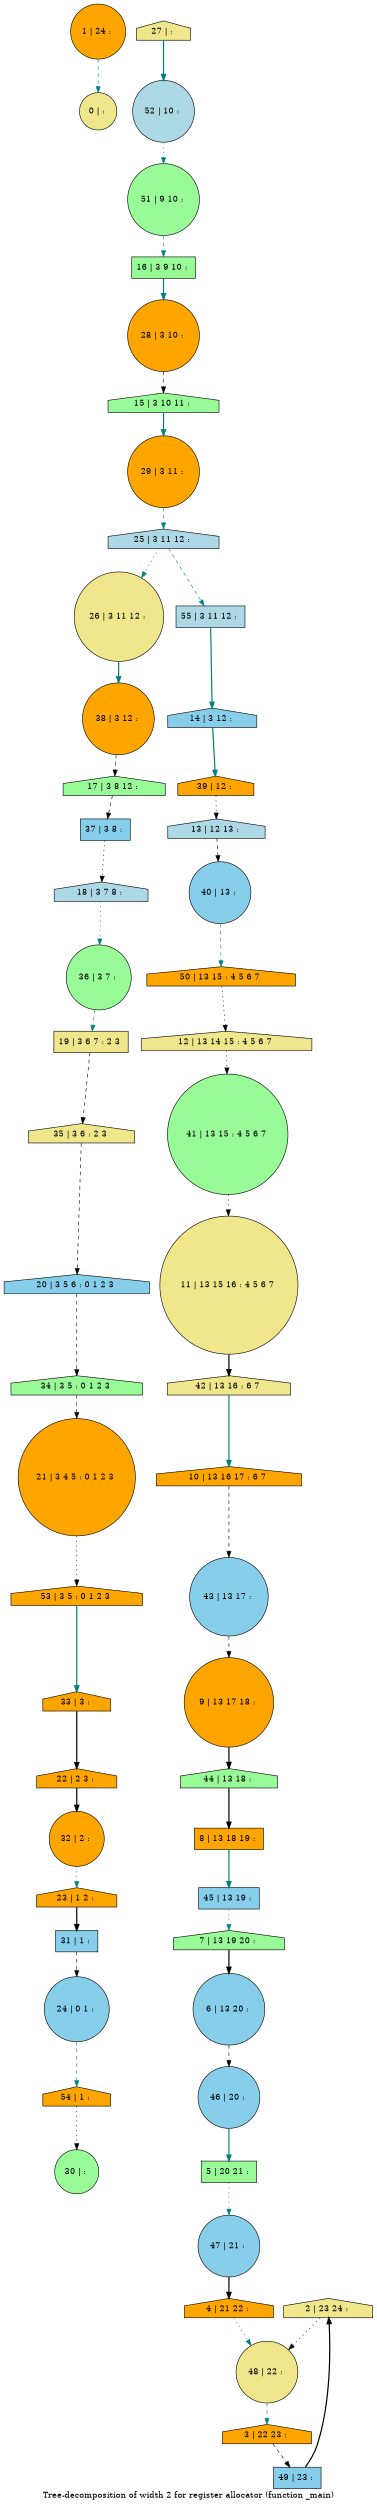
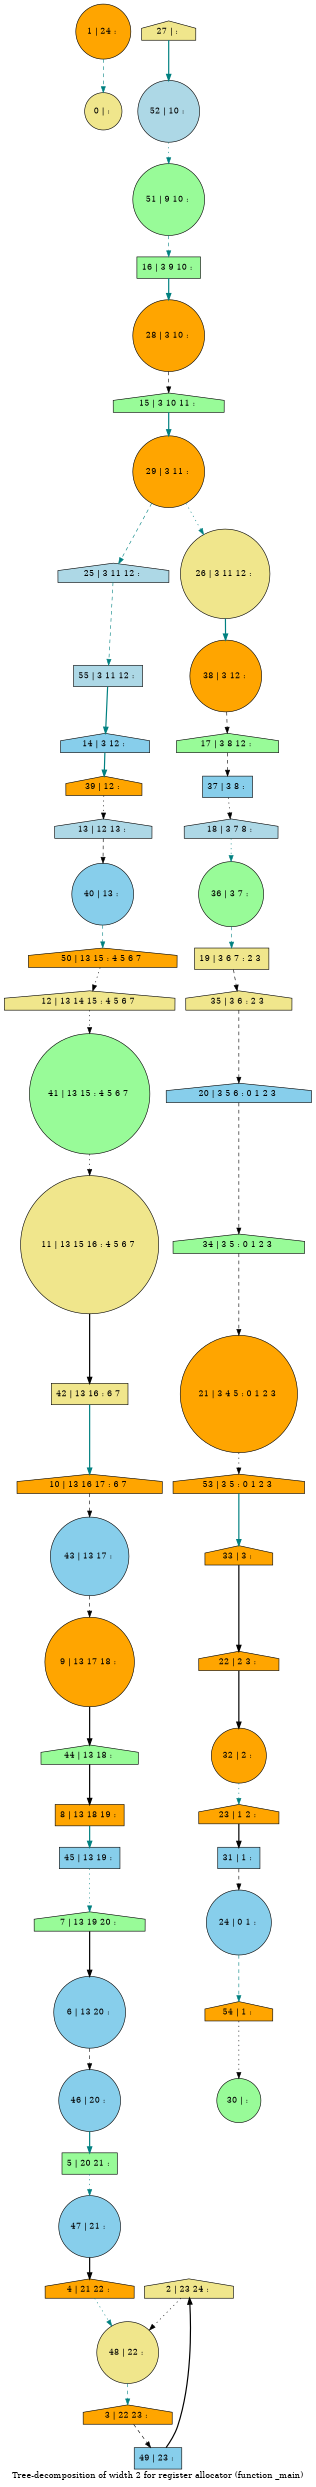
edge "25 | 3 11 12 :" -> "26 | 3 11 12 :": now "29 | 3 11 :" -> "26 | 3 11 12 :"
node "42 | 13 16 : 6 7": shape house -> box
